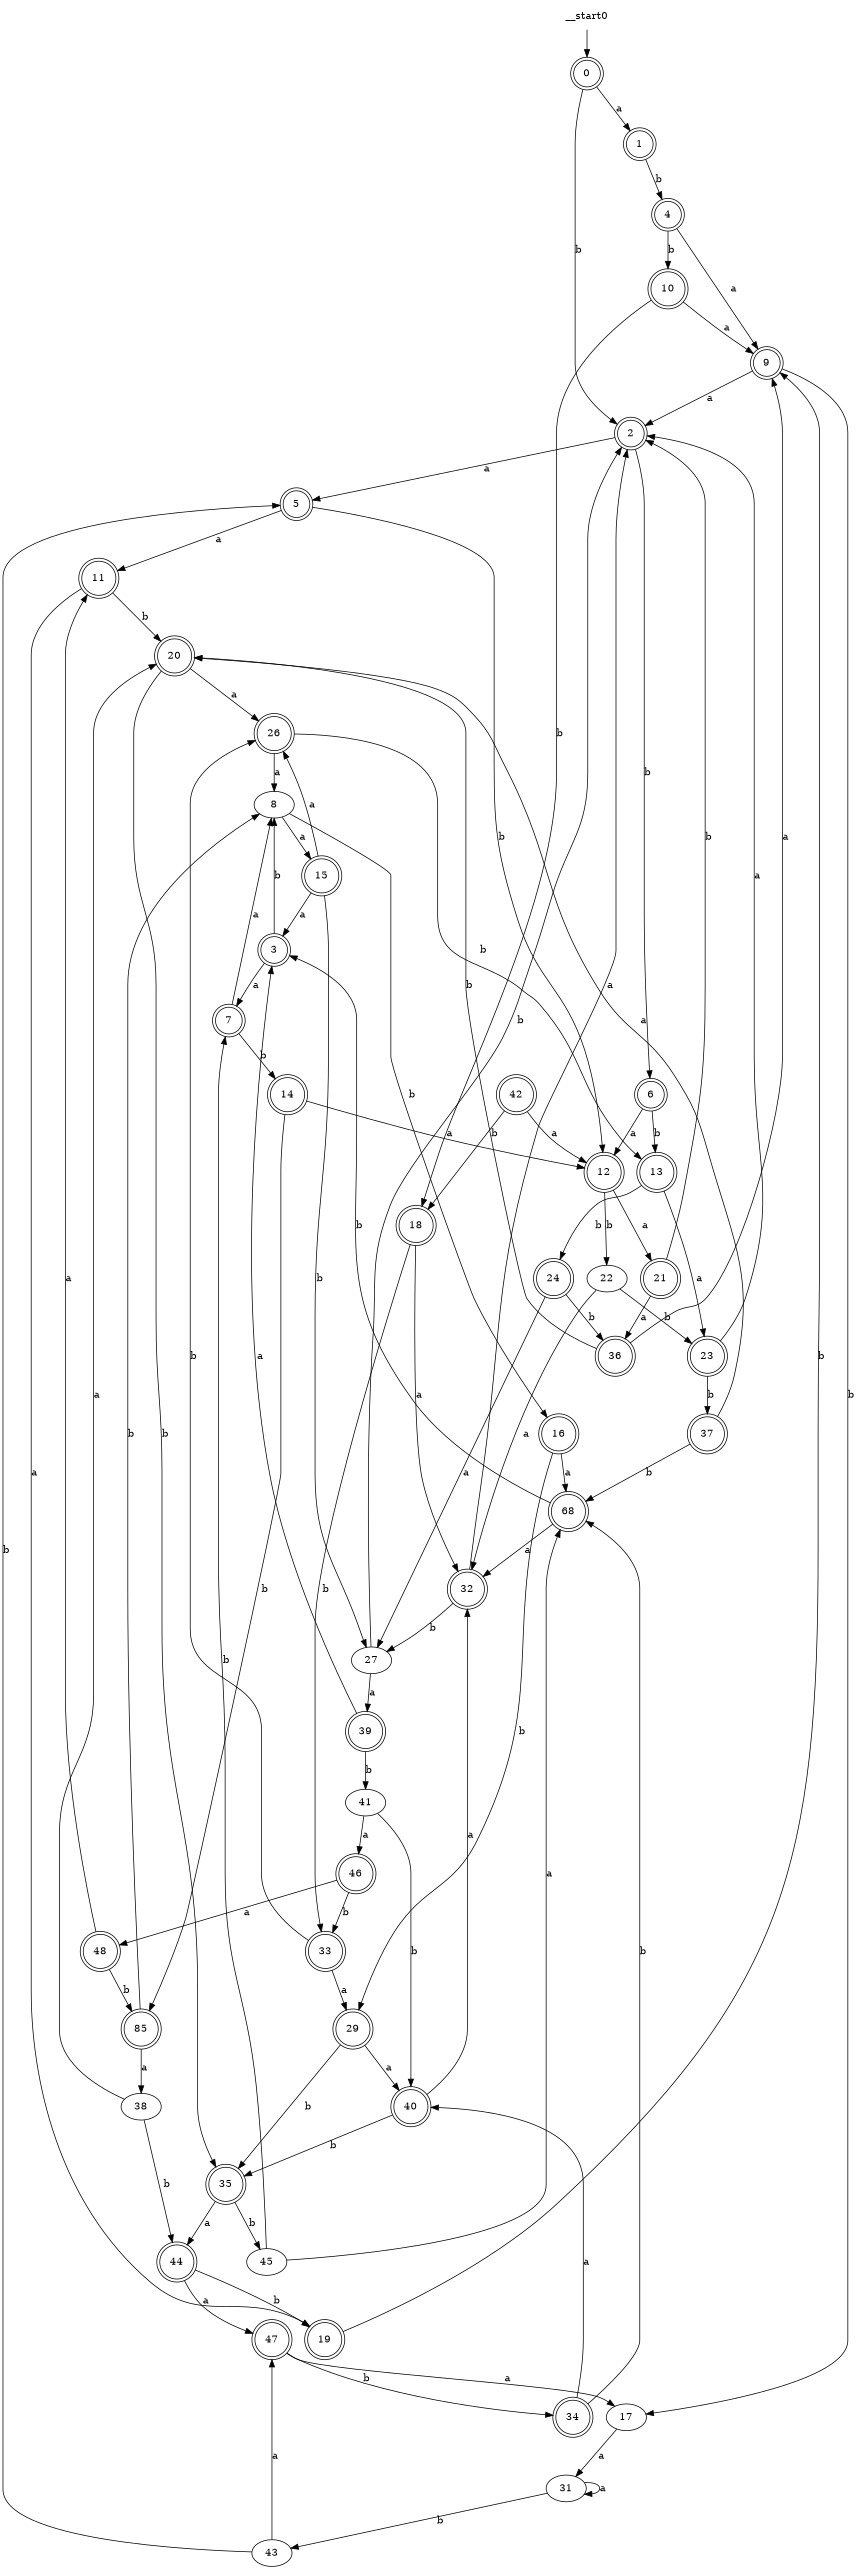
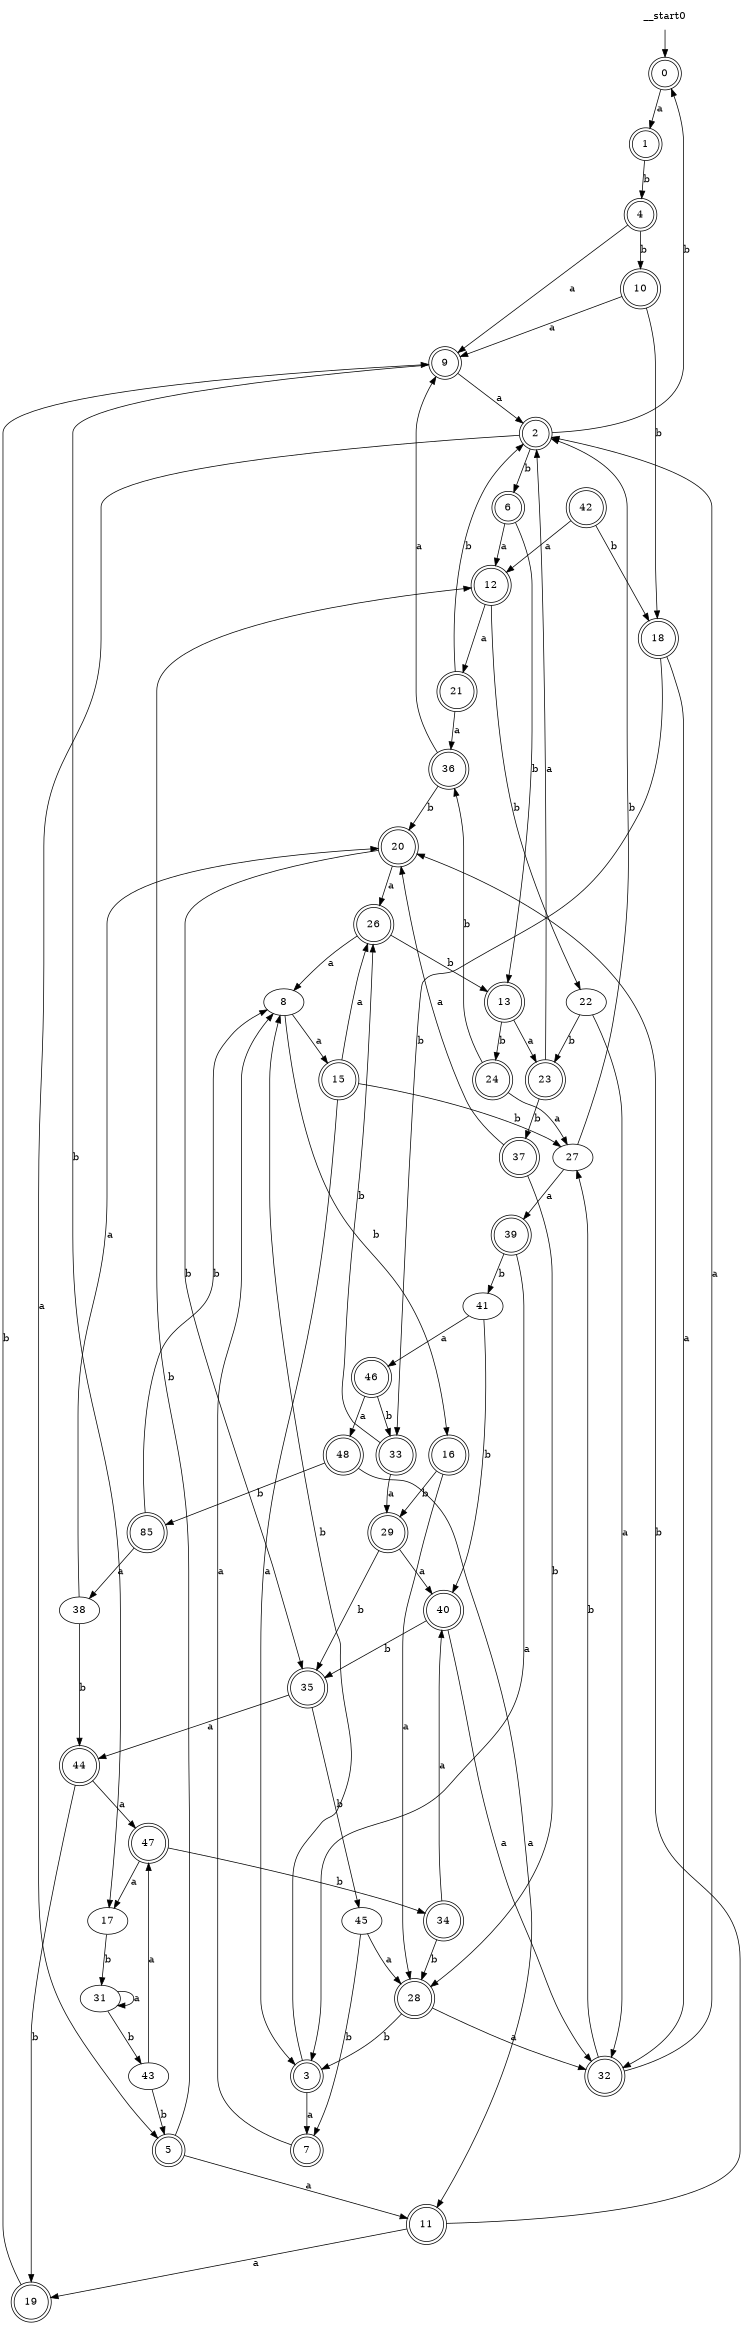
edge "0" -> "2": reversed
node "14": removed
node "68": label "68" -> "28"
edge "17" -> "31": label "a" -> "b"
